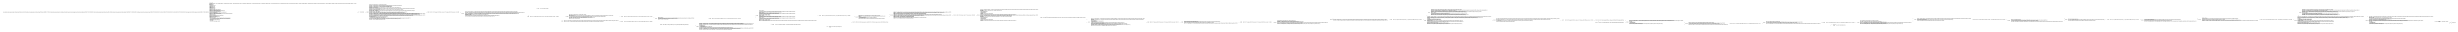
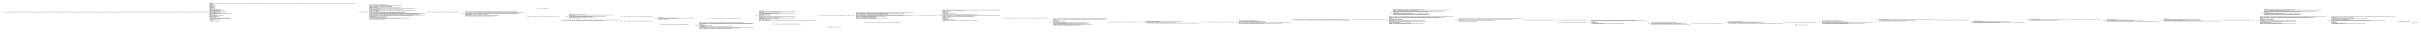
node "79: 0x0087": removed
